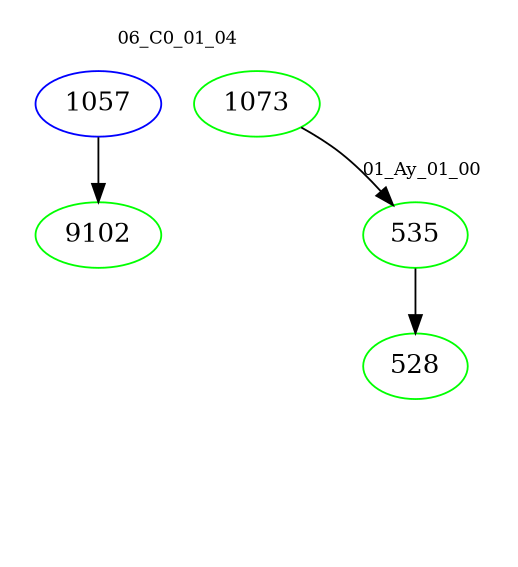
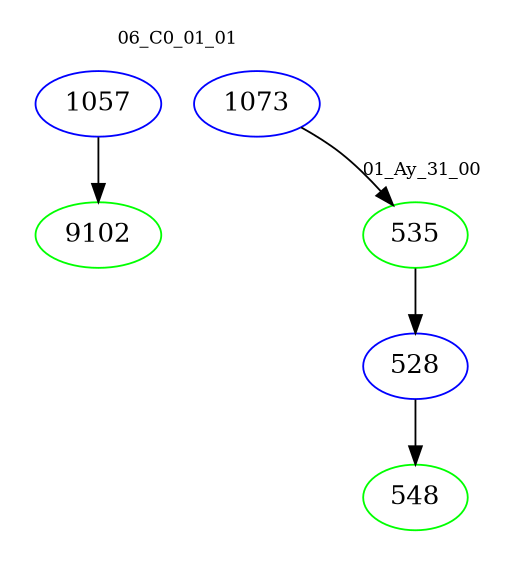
cluster "06_C0_01_04": label "06_C0_01_04" -> "06_C0_01_01"
node "1073": color green -> blue
cluster "01_Ay_01_00": label "01_Ay_01_00" -> "01_Ay_31_00"
node "528": color green -> blue
node "548": added
